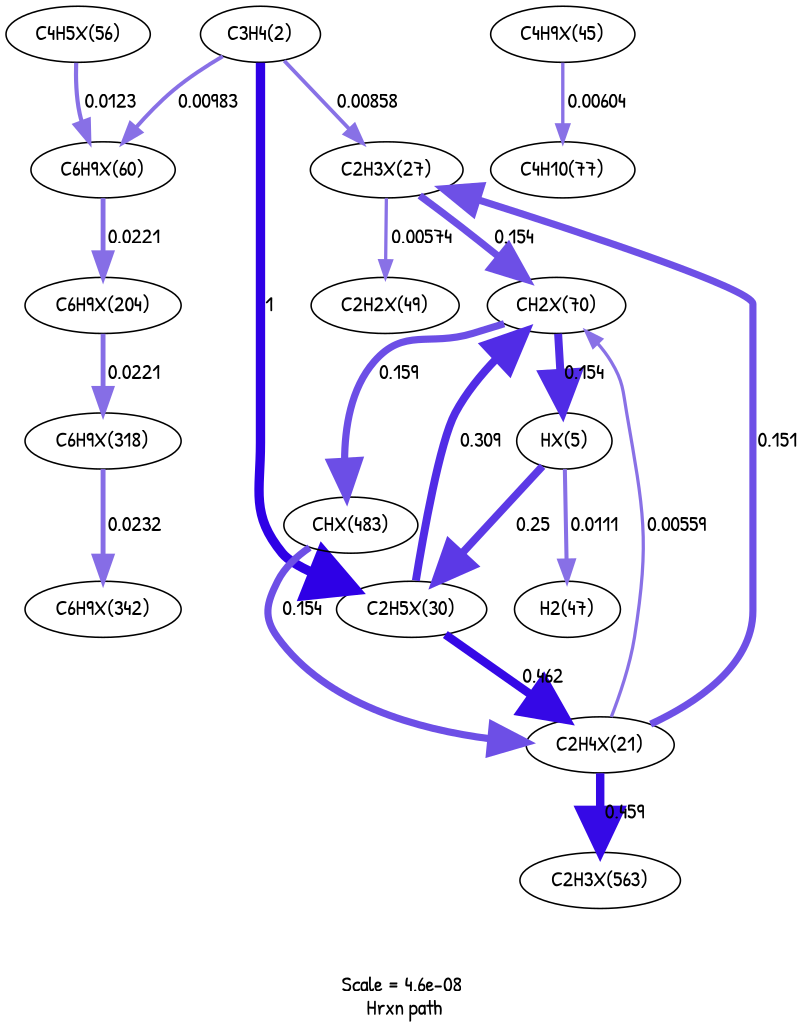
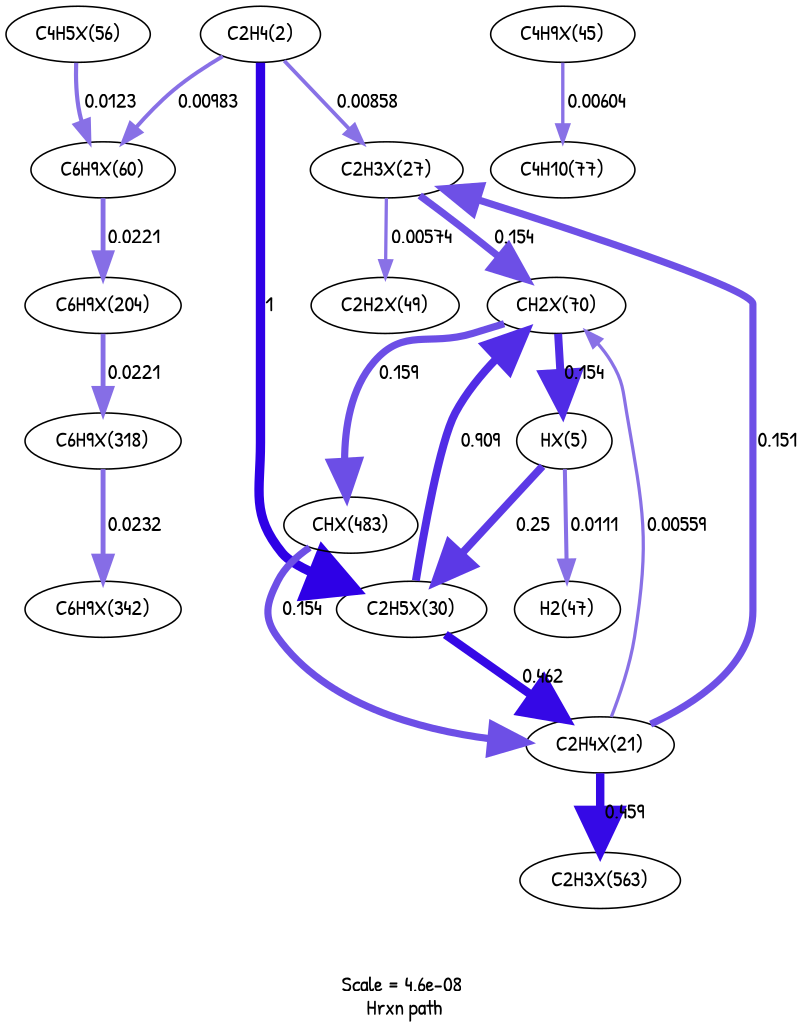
node "C3H4(2)": label "C3H4(2)" -> "C2H4(2)"
edge "C2H5X(30)" -> "CH2X(70)": label " 0.309" -> " 0.909"
